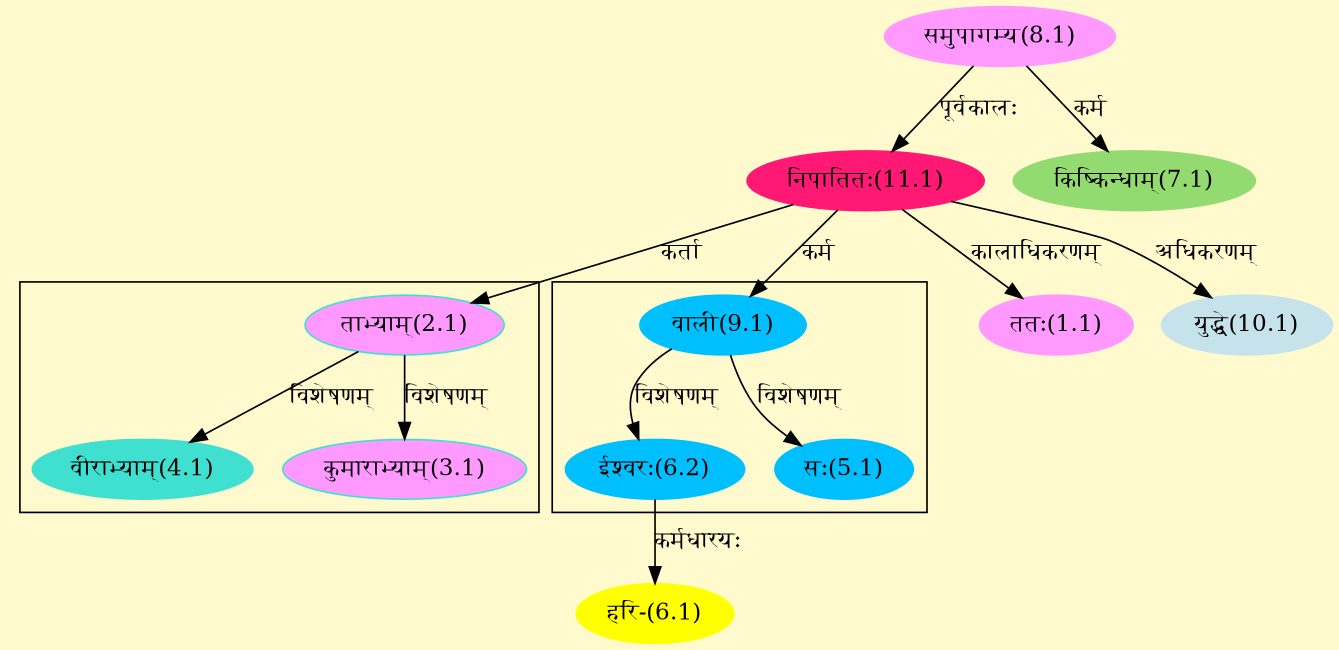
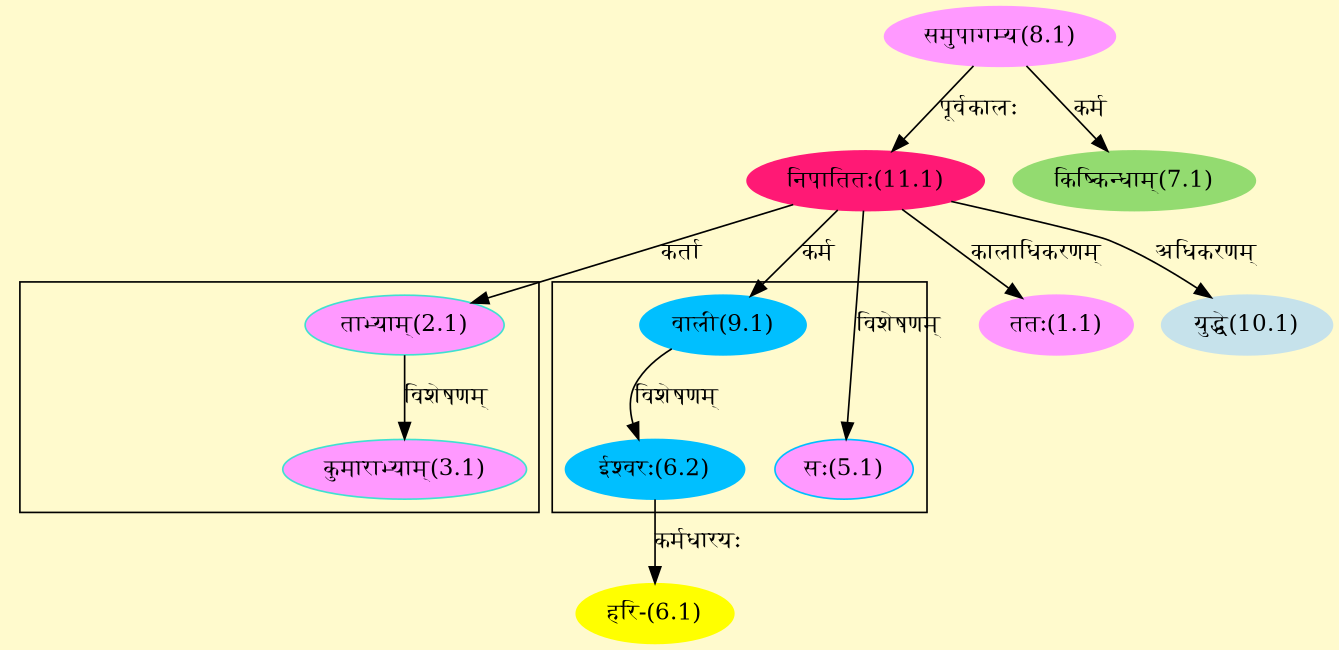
edge "वाली(9.1)" -> "सः(5.1)": now "निपातितः(11.1)" -> "सः(5.1)"
node "वीराभ्याम्(4.1)": removed
node "सः(5.1)": fillcolor #00bfff -> #ff99ff
